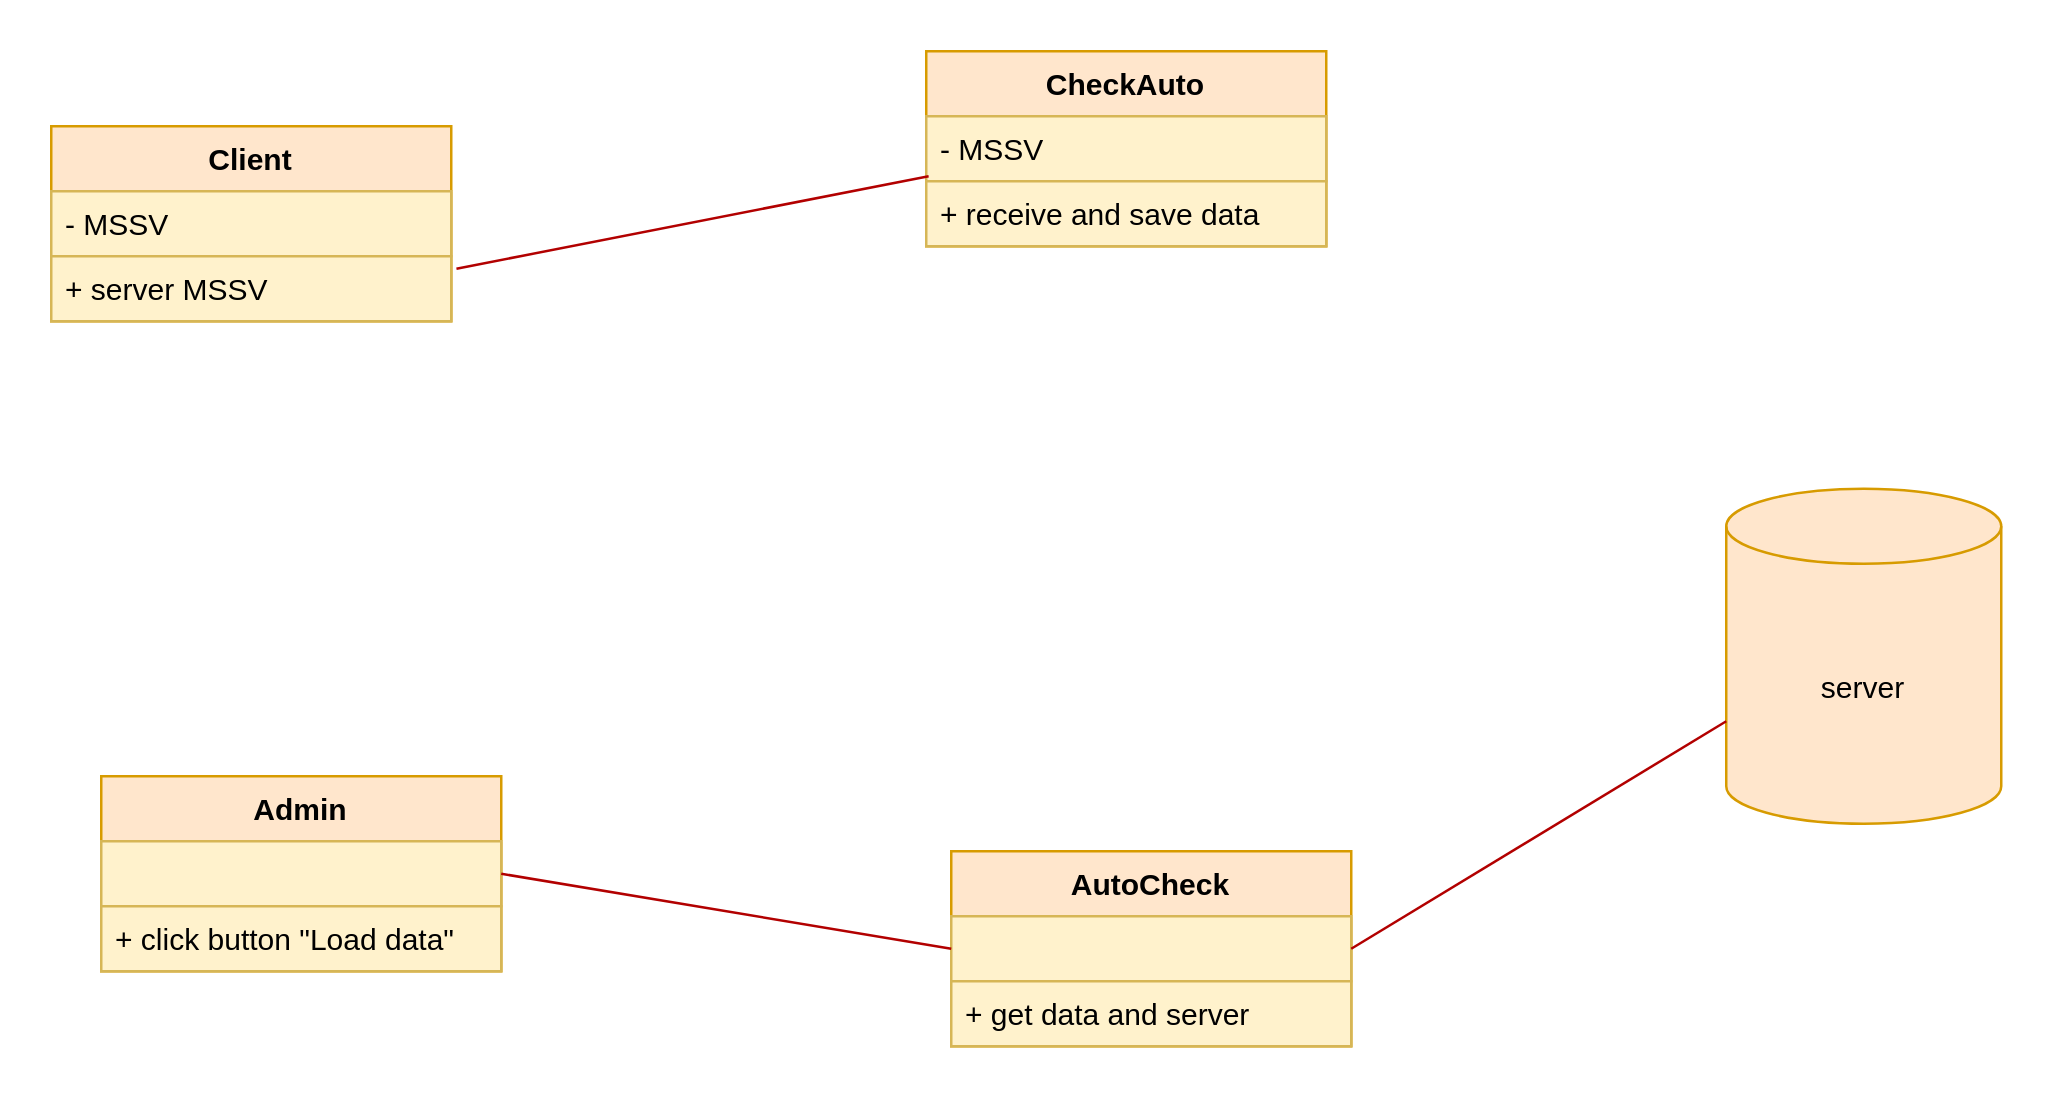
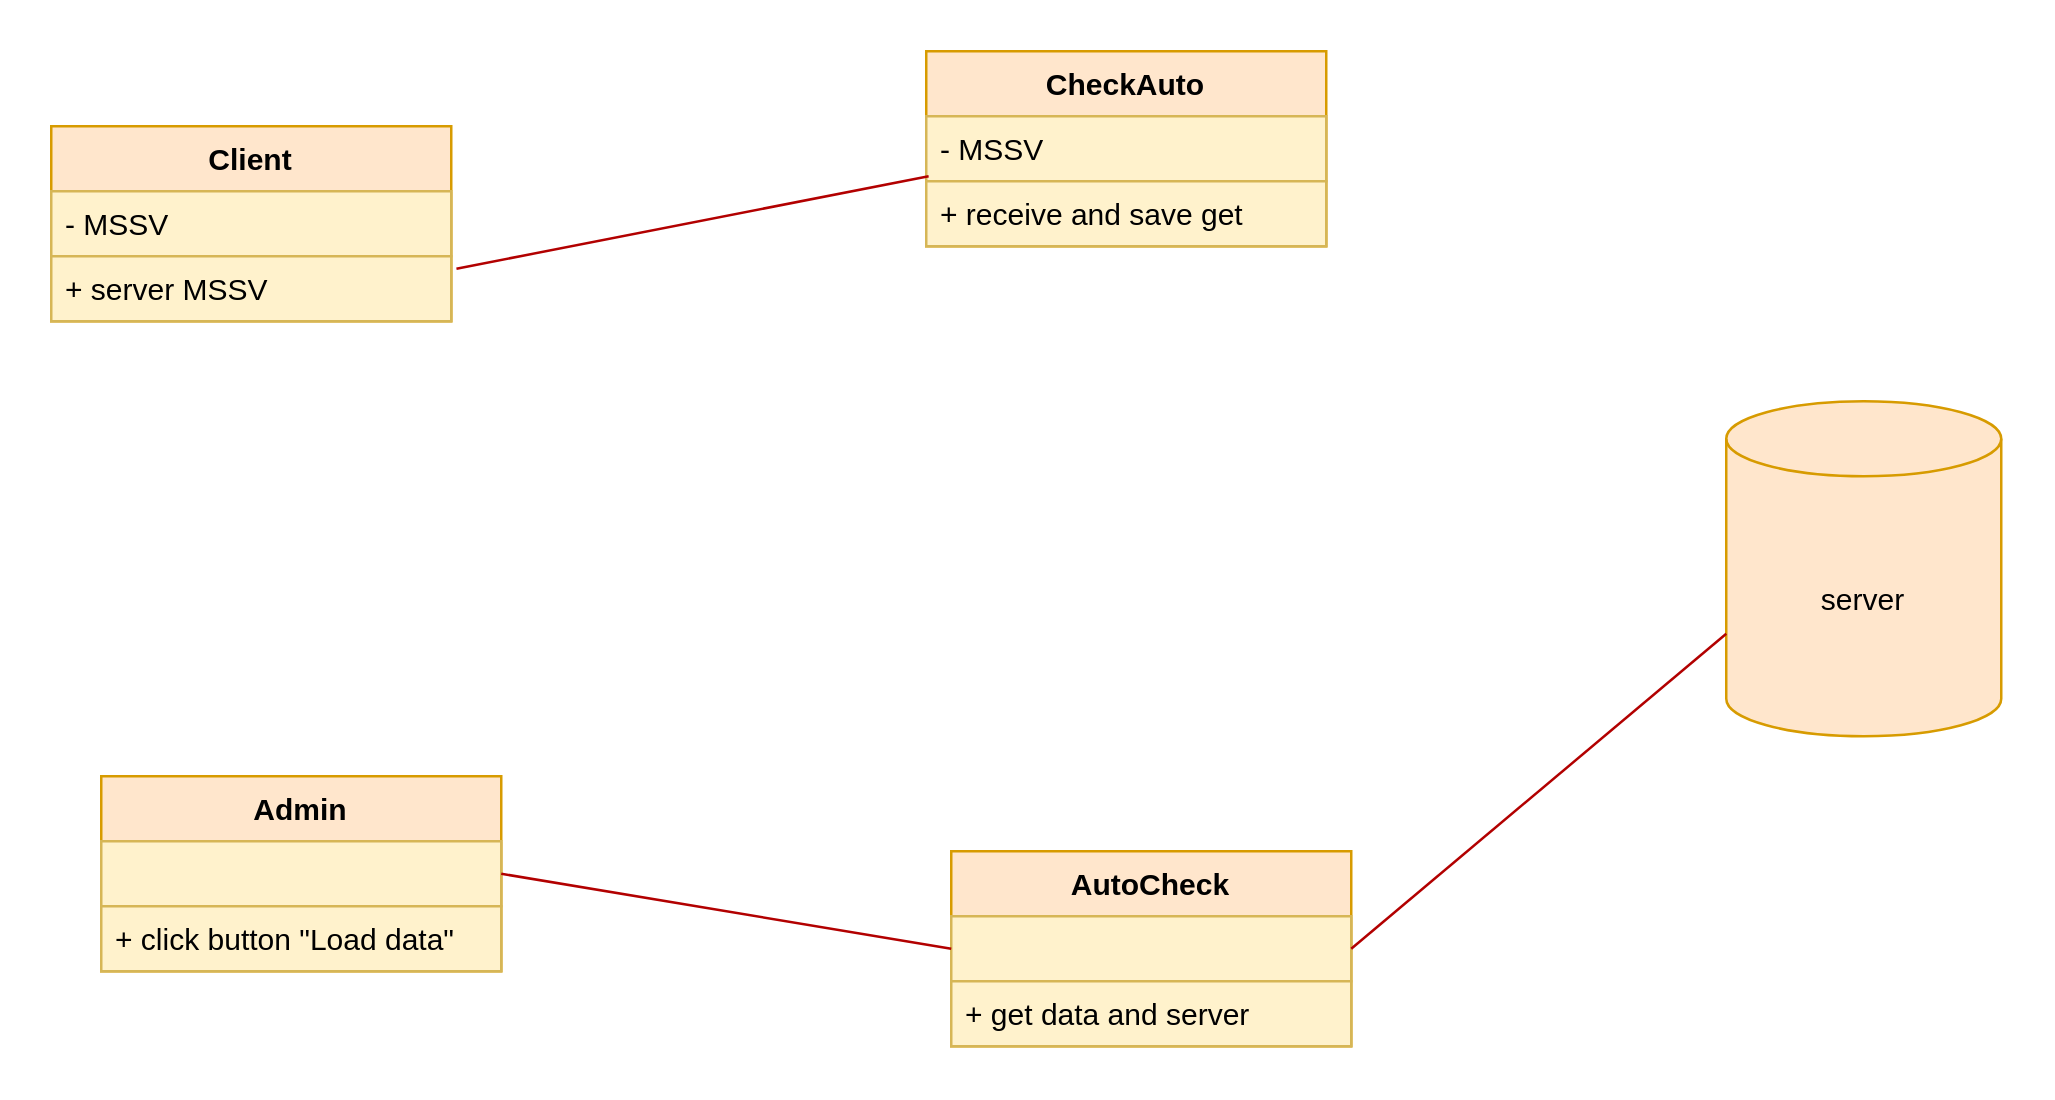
node "+ receive and save data": label "+ receive and save data" -> "+ receive and save get"
node "server": moved (1864, 656) -> (1864, 569)
